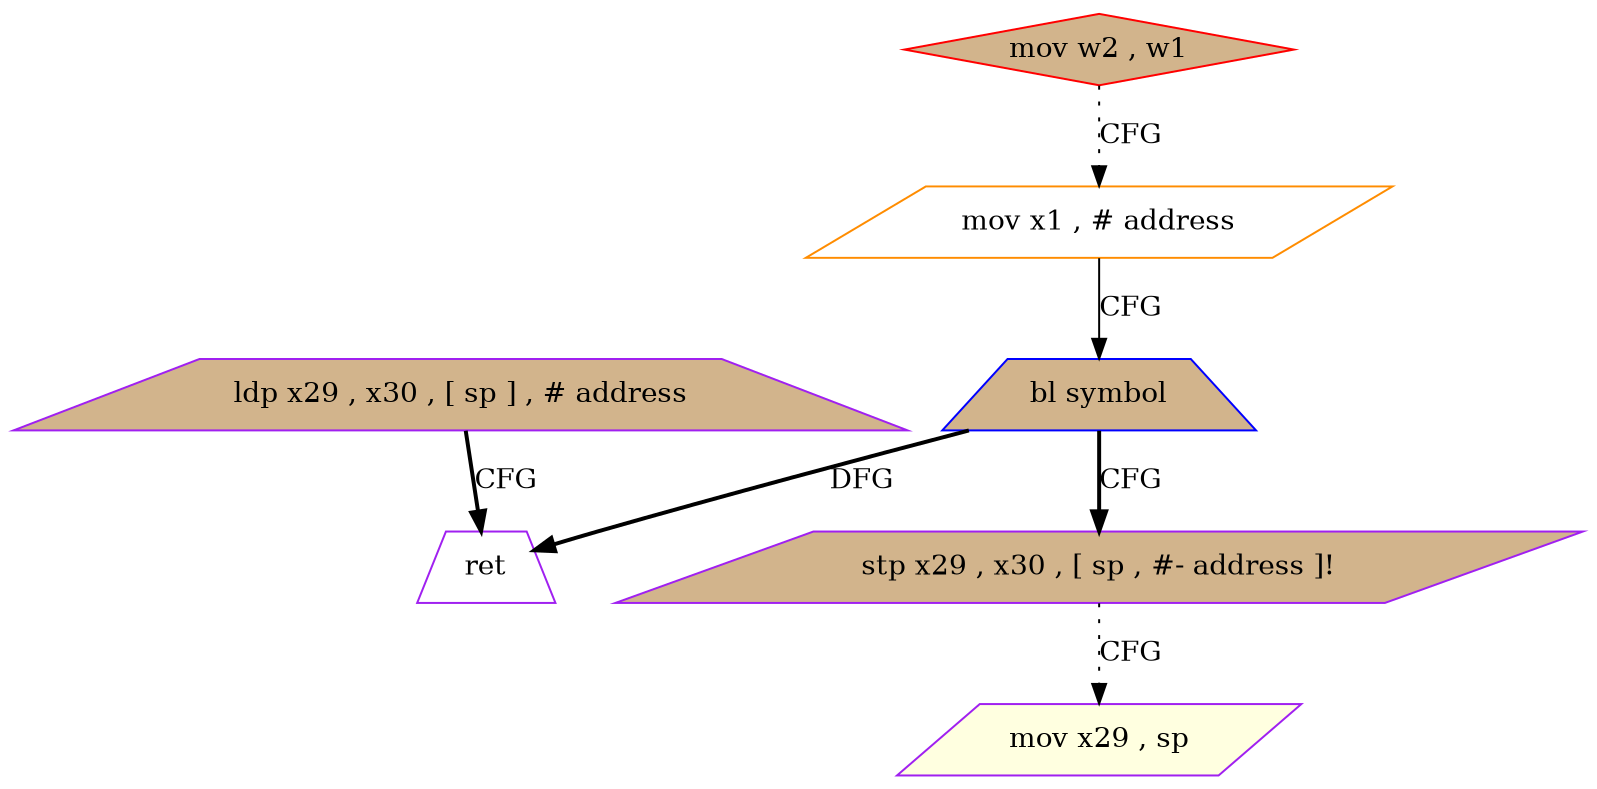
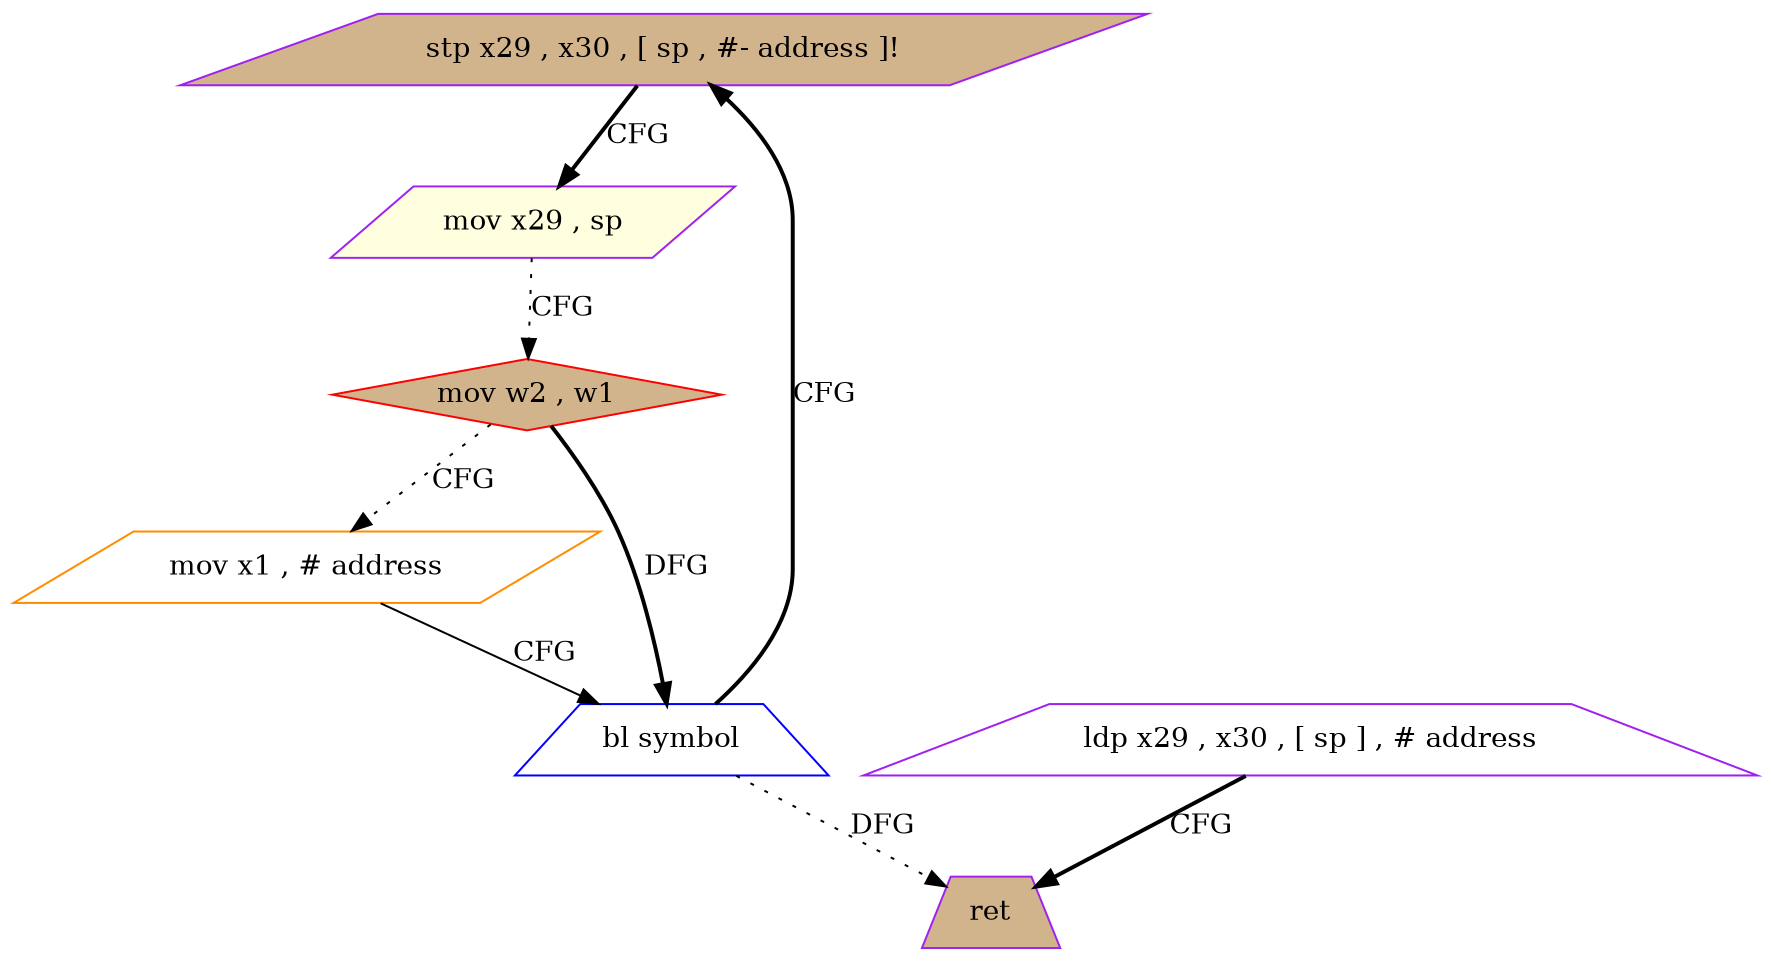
edge "mov x29 , sp" -> "mov w2 , w1": added, label "CFG"
node "ldp x29 , x30 , [ sp ] , # address": fillcolor tan -> white
node "bl symbol": fillcolor tan -> white
edge "bl symbol" -> "ret": style bold -> dotted
edge "mov w2 , w1" -> "bl symbol": added, label "DFG"
node "ret": fillcolor white -> tan
edge "stp x29 , x30 , [ sp , #- address ]!" -> "mov x29 , sp": style dotted -> bold
